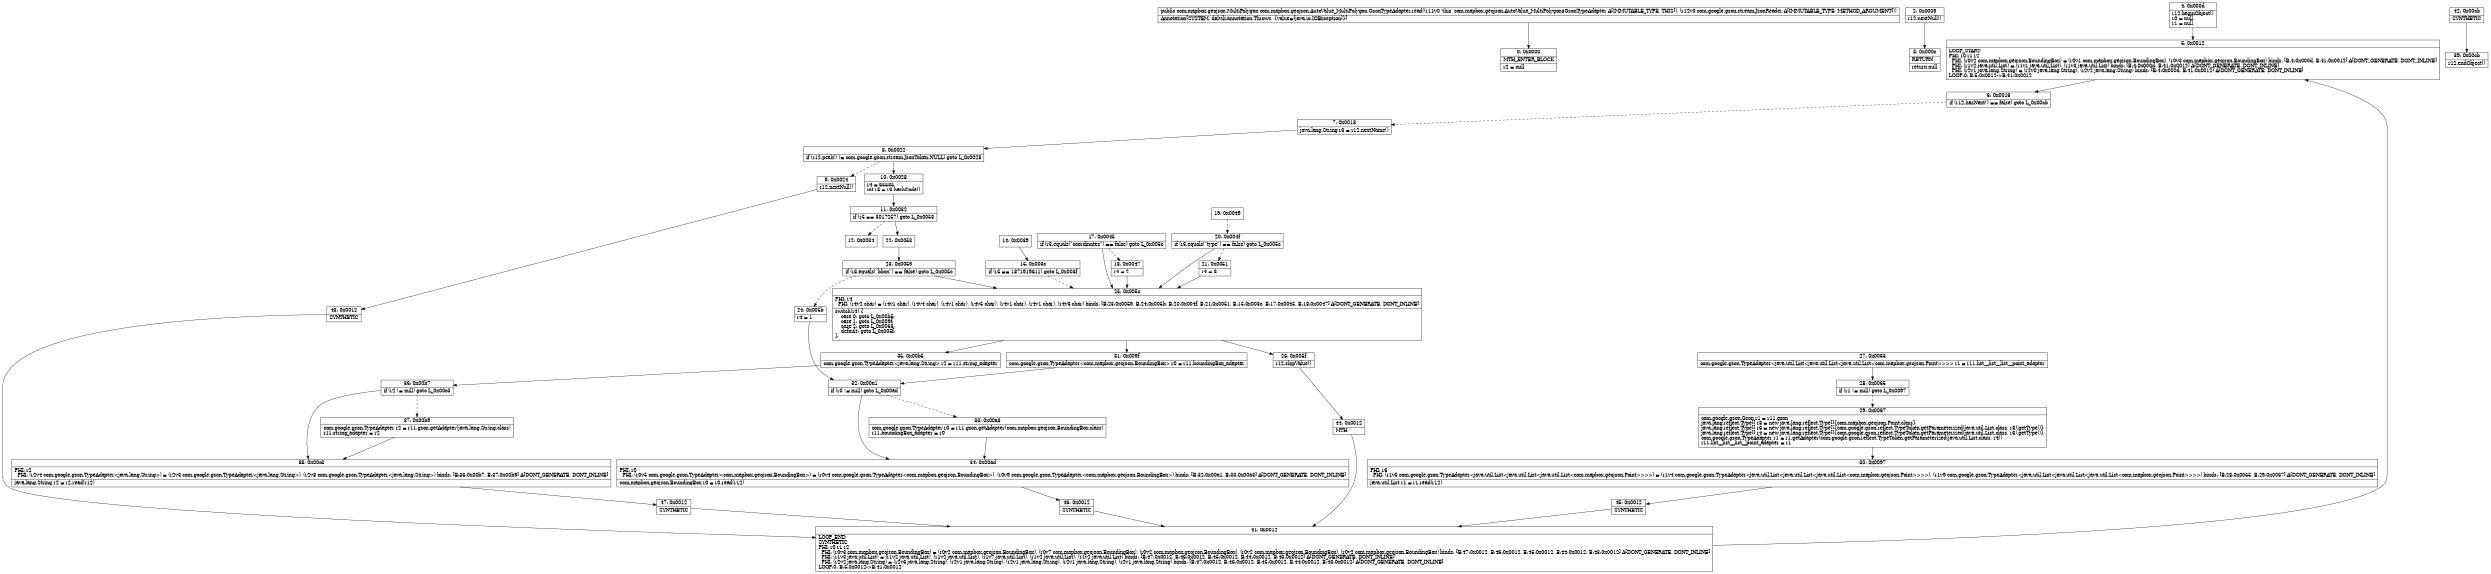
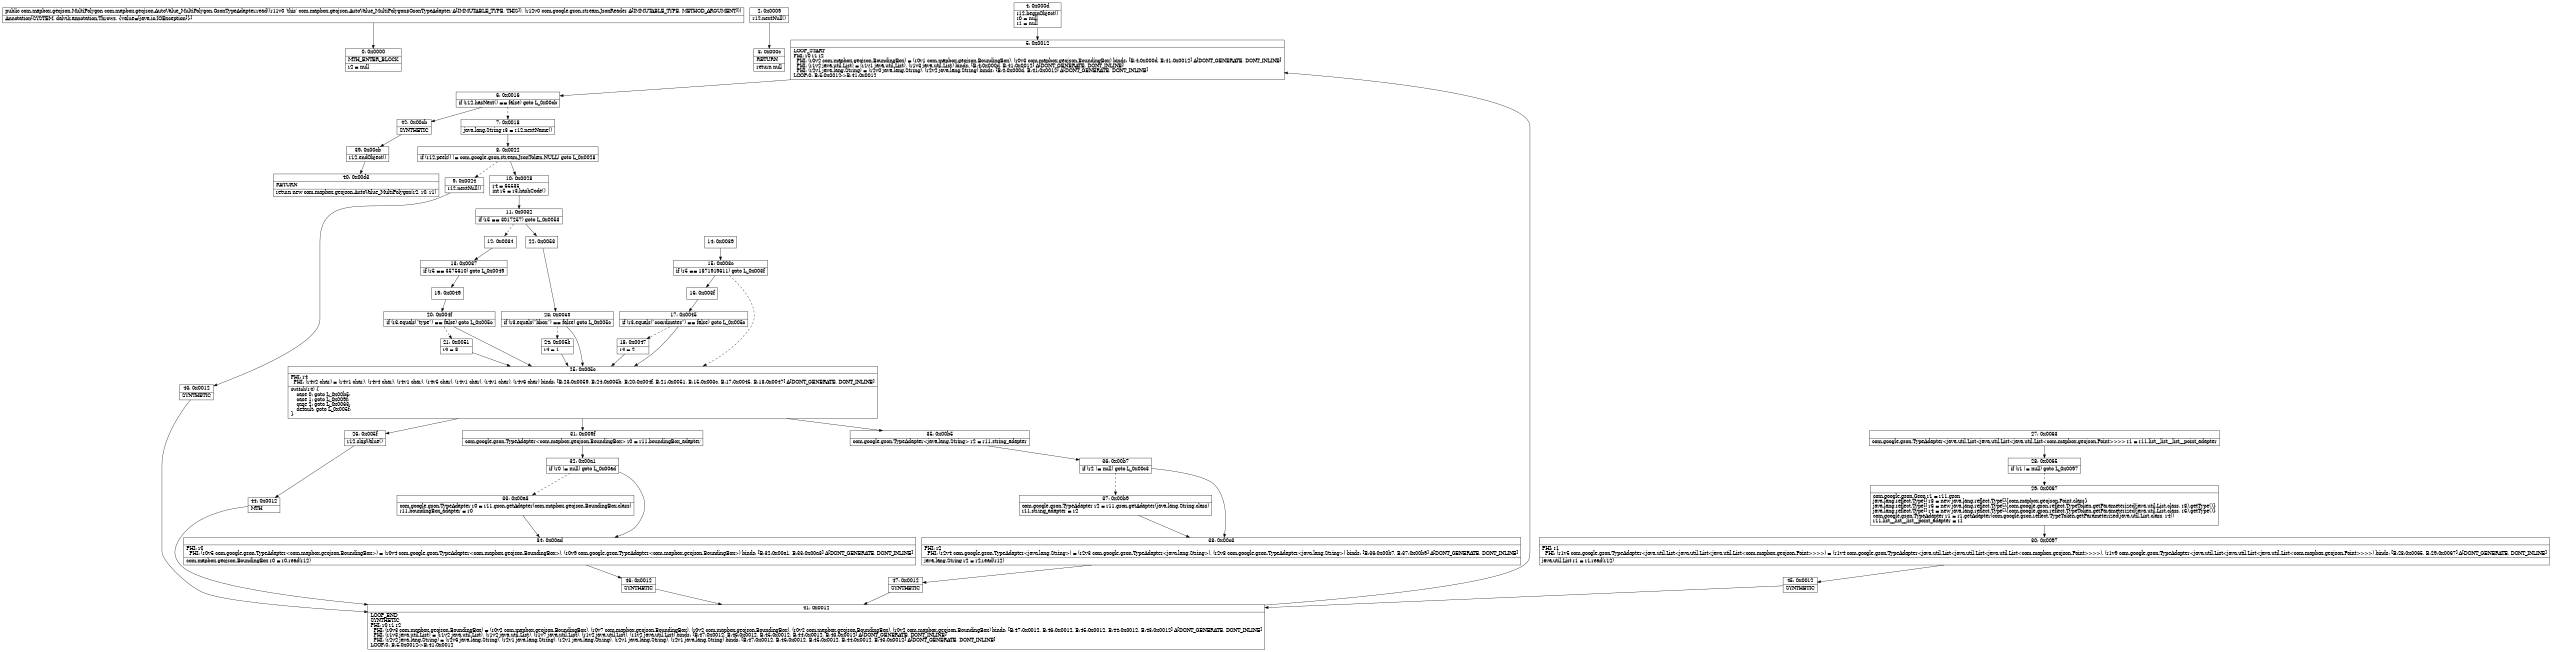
edge "6: 0x0016" -> "42: 0x00cb": added
node "40: 0x00d3": added
edge "19: 0x0049" -> "20: 0x004f": style dashed -> solid
node "13: 0x0037": added
node "16: 0x003f": added
edge "24: 0x005b" -> "32: 0x00a1": now "24: 0x005b" -> "25: 0x005c"
node "30: 0x0097": text "PHI: r6" -> "PHI: r1"
